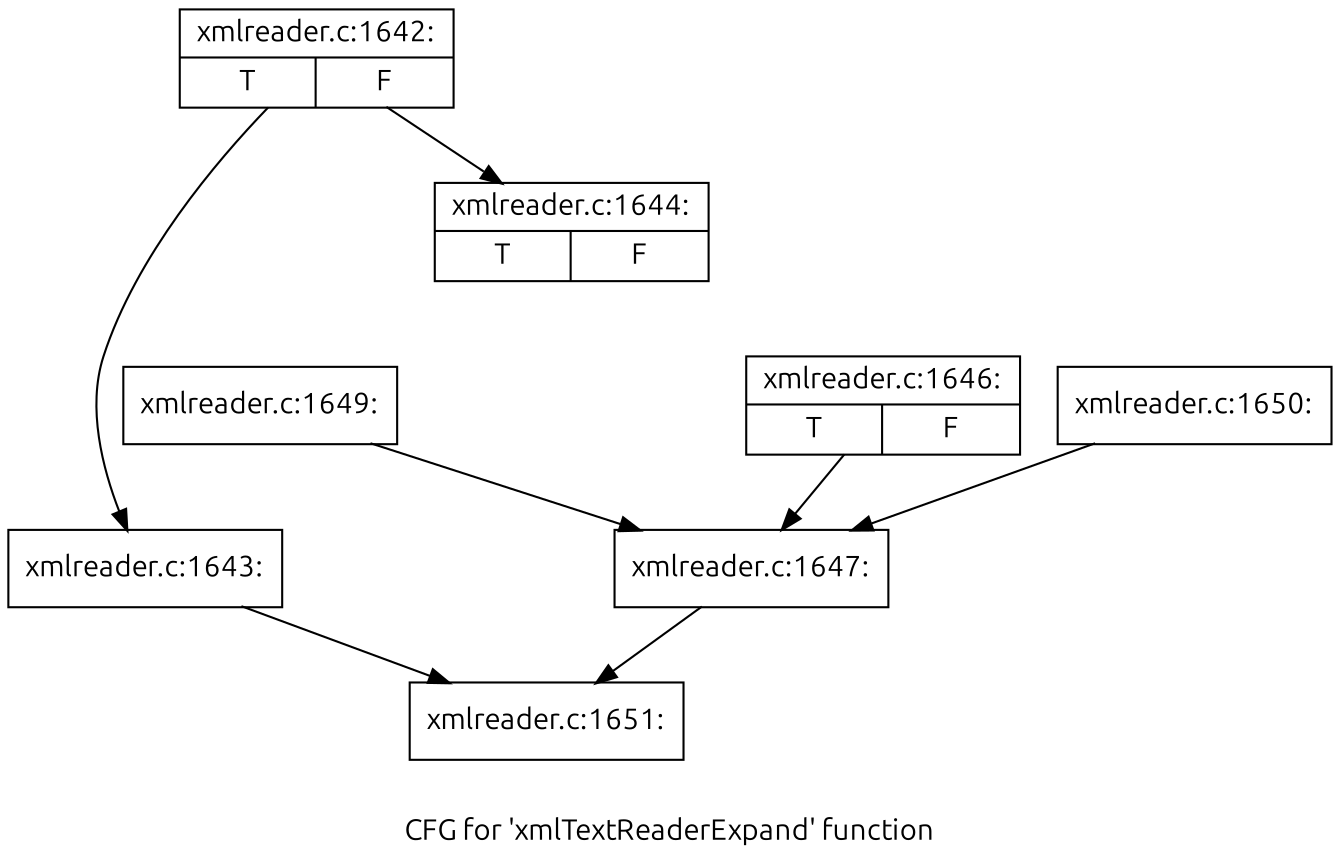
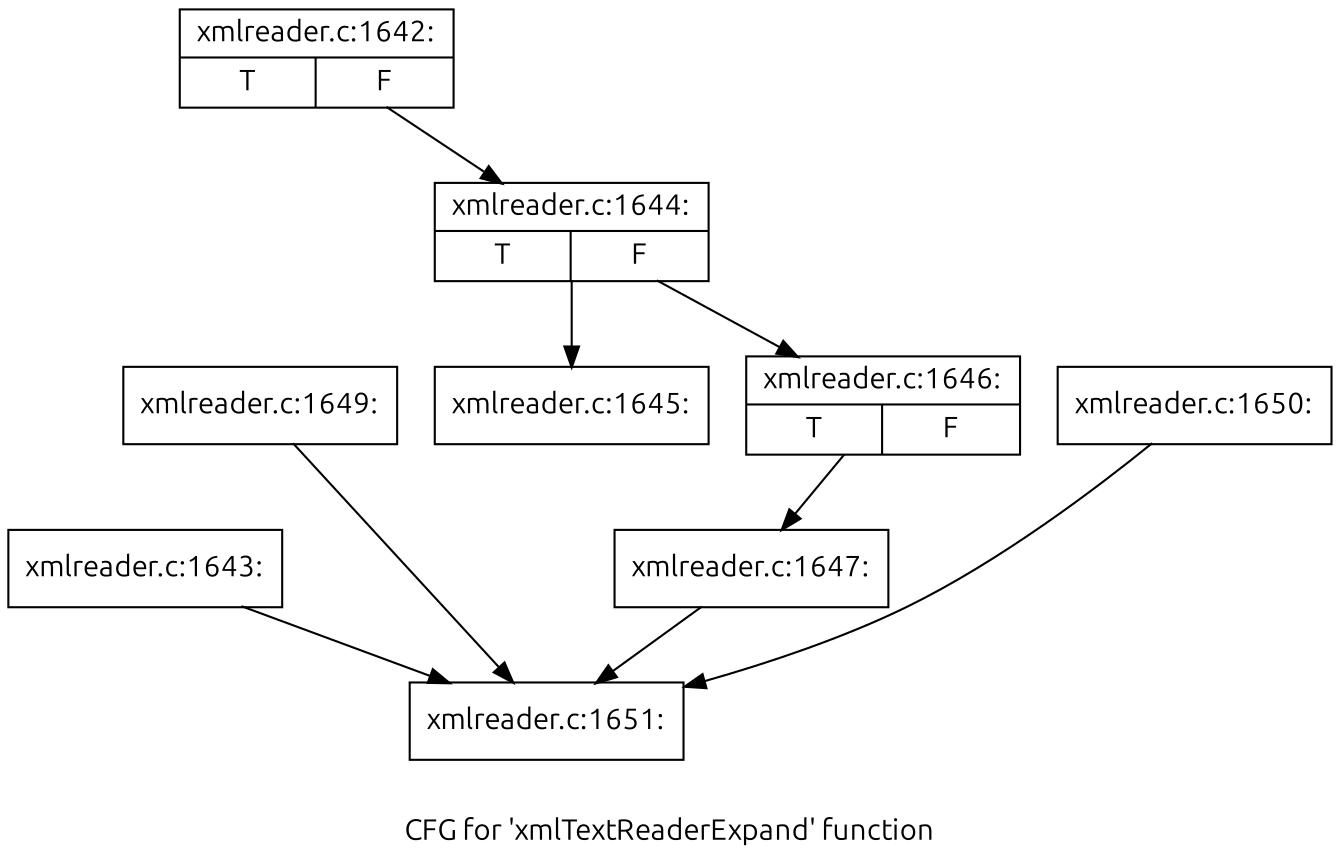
edge "xmlreader.c:1642:" -> "xmlreader.c:1643:": removed
edge "xmlreader.c:1644:" -> "xmlreader.c:1646:": added
node "xmlreader.c:1645:": added
edge "xmlreader.c:1650:" -> "xmlreader.c:1647:": now "xmlreader.c:1650:" -> "xmlreader.c:1651:"
edge "xmlreader.c:1649:" -> "xmlreader.c:1647:": now "xmlreader.c:1649:" -> "xmlreader.c:1651:"
